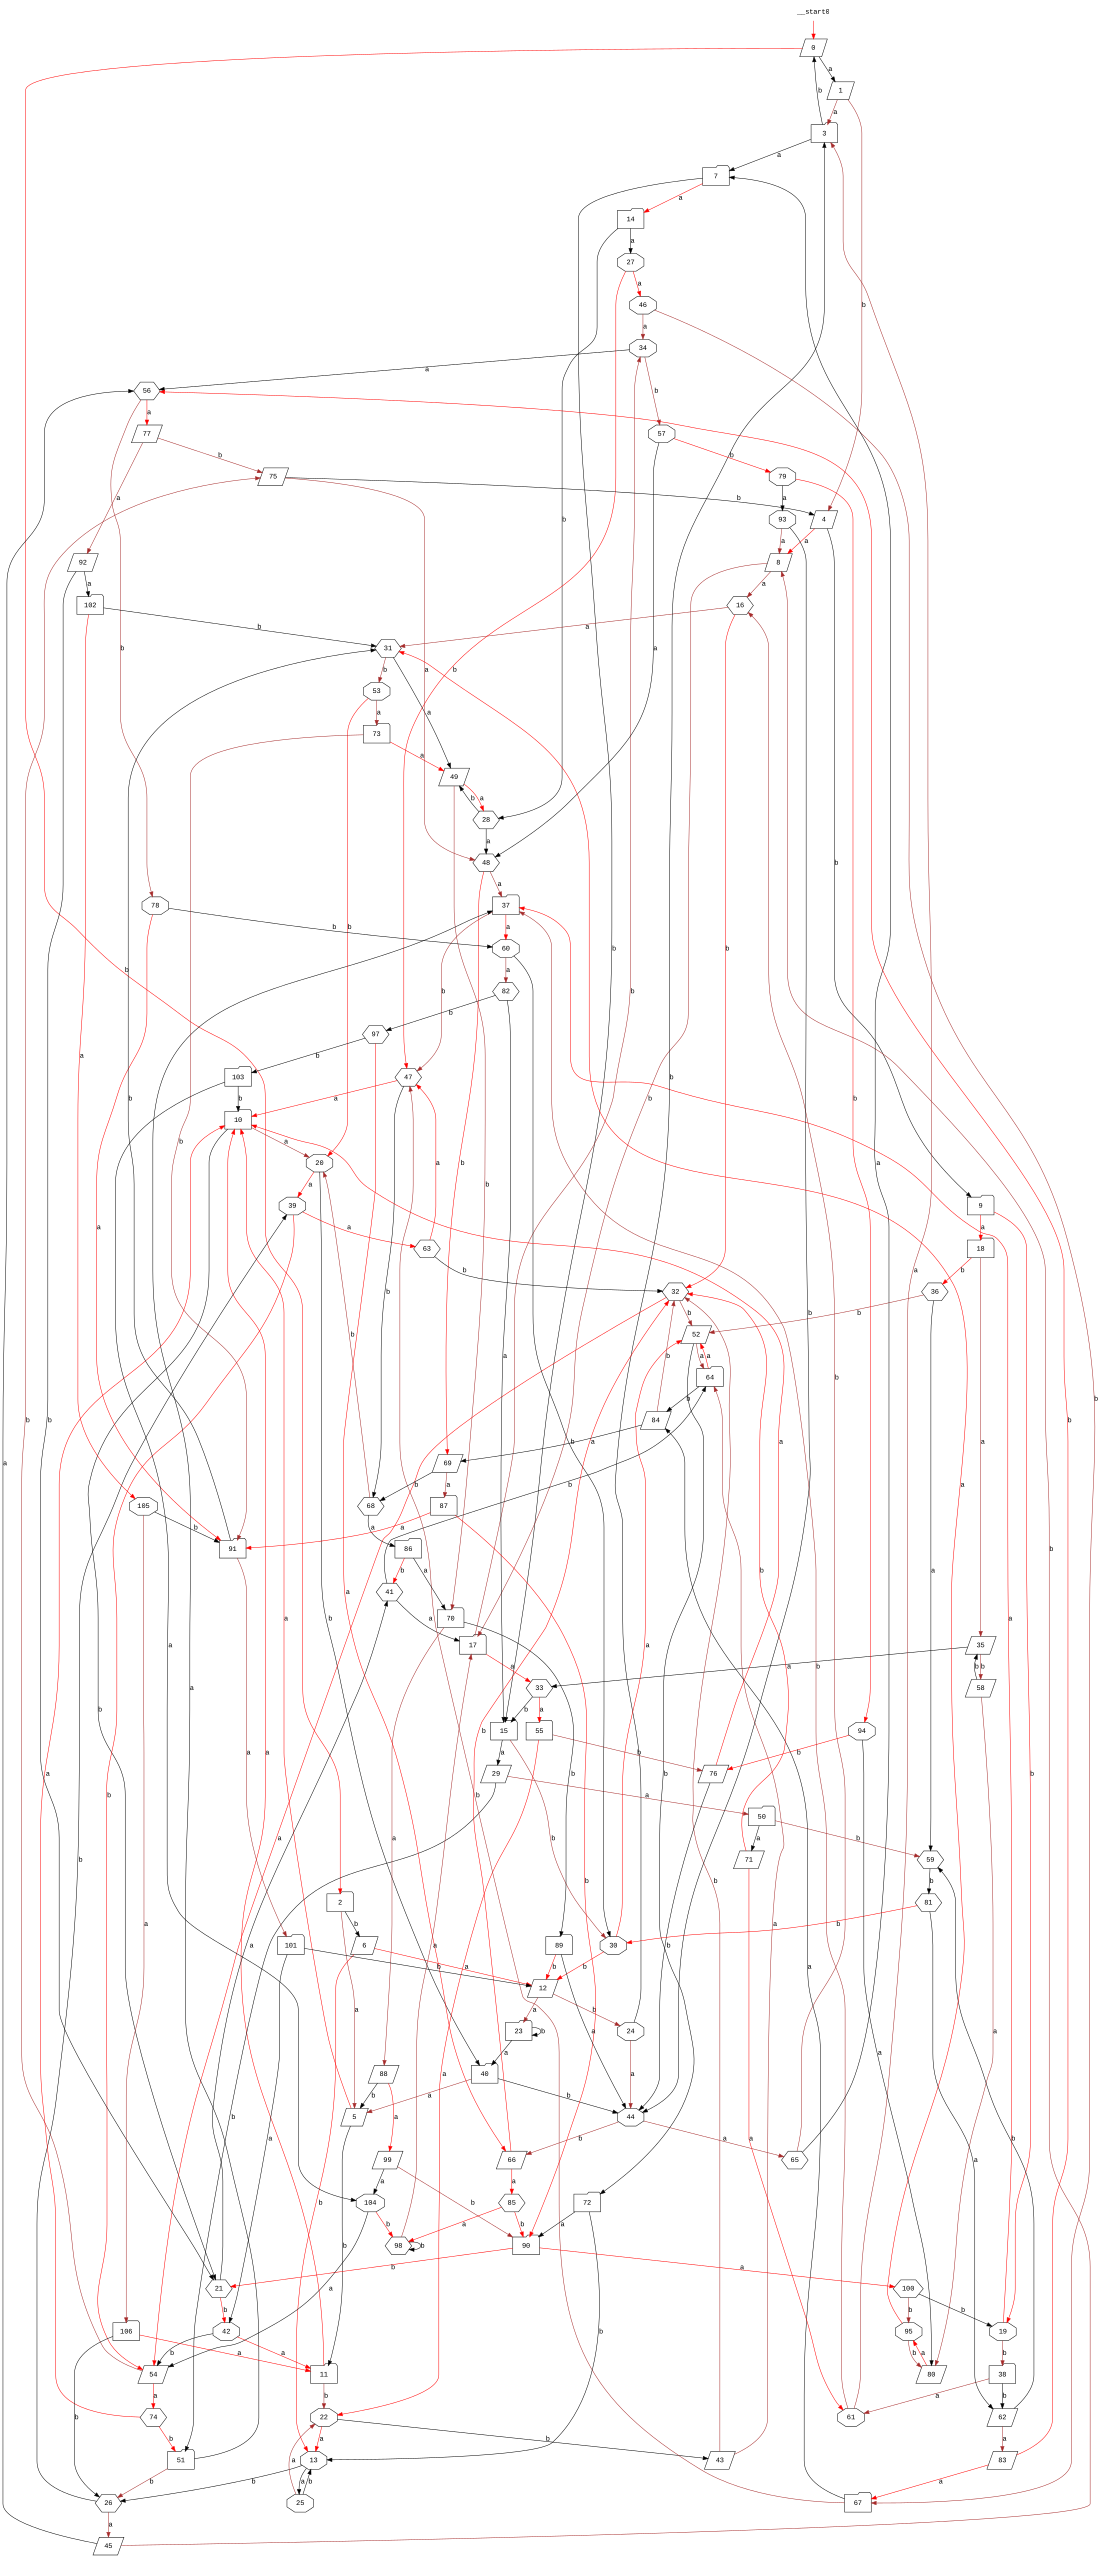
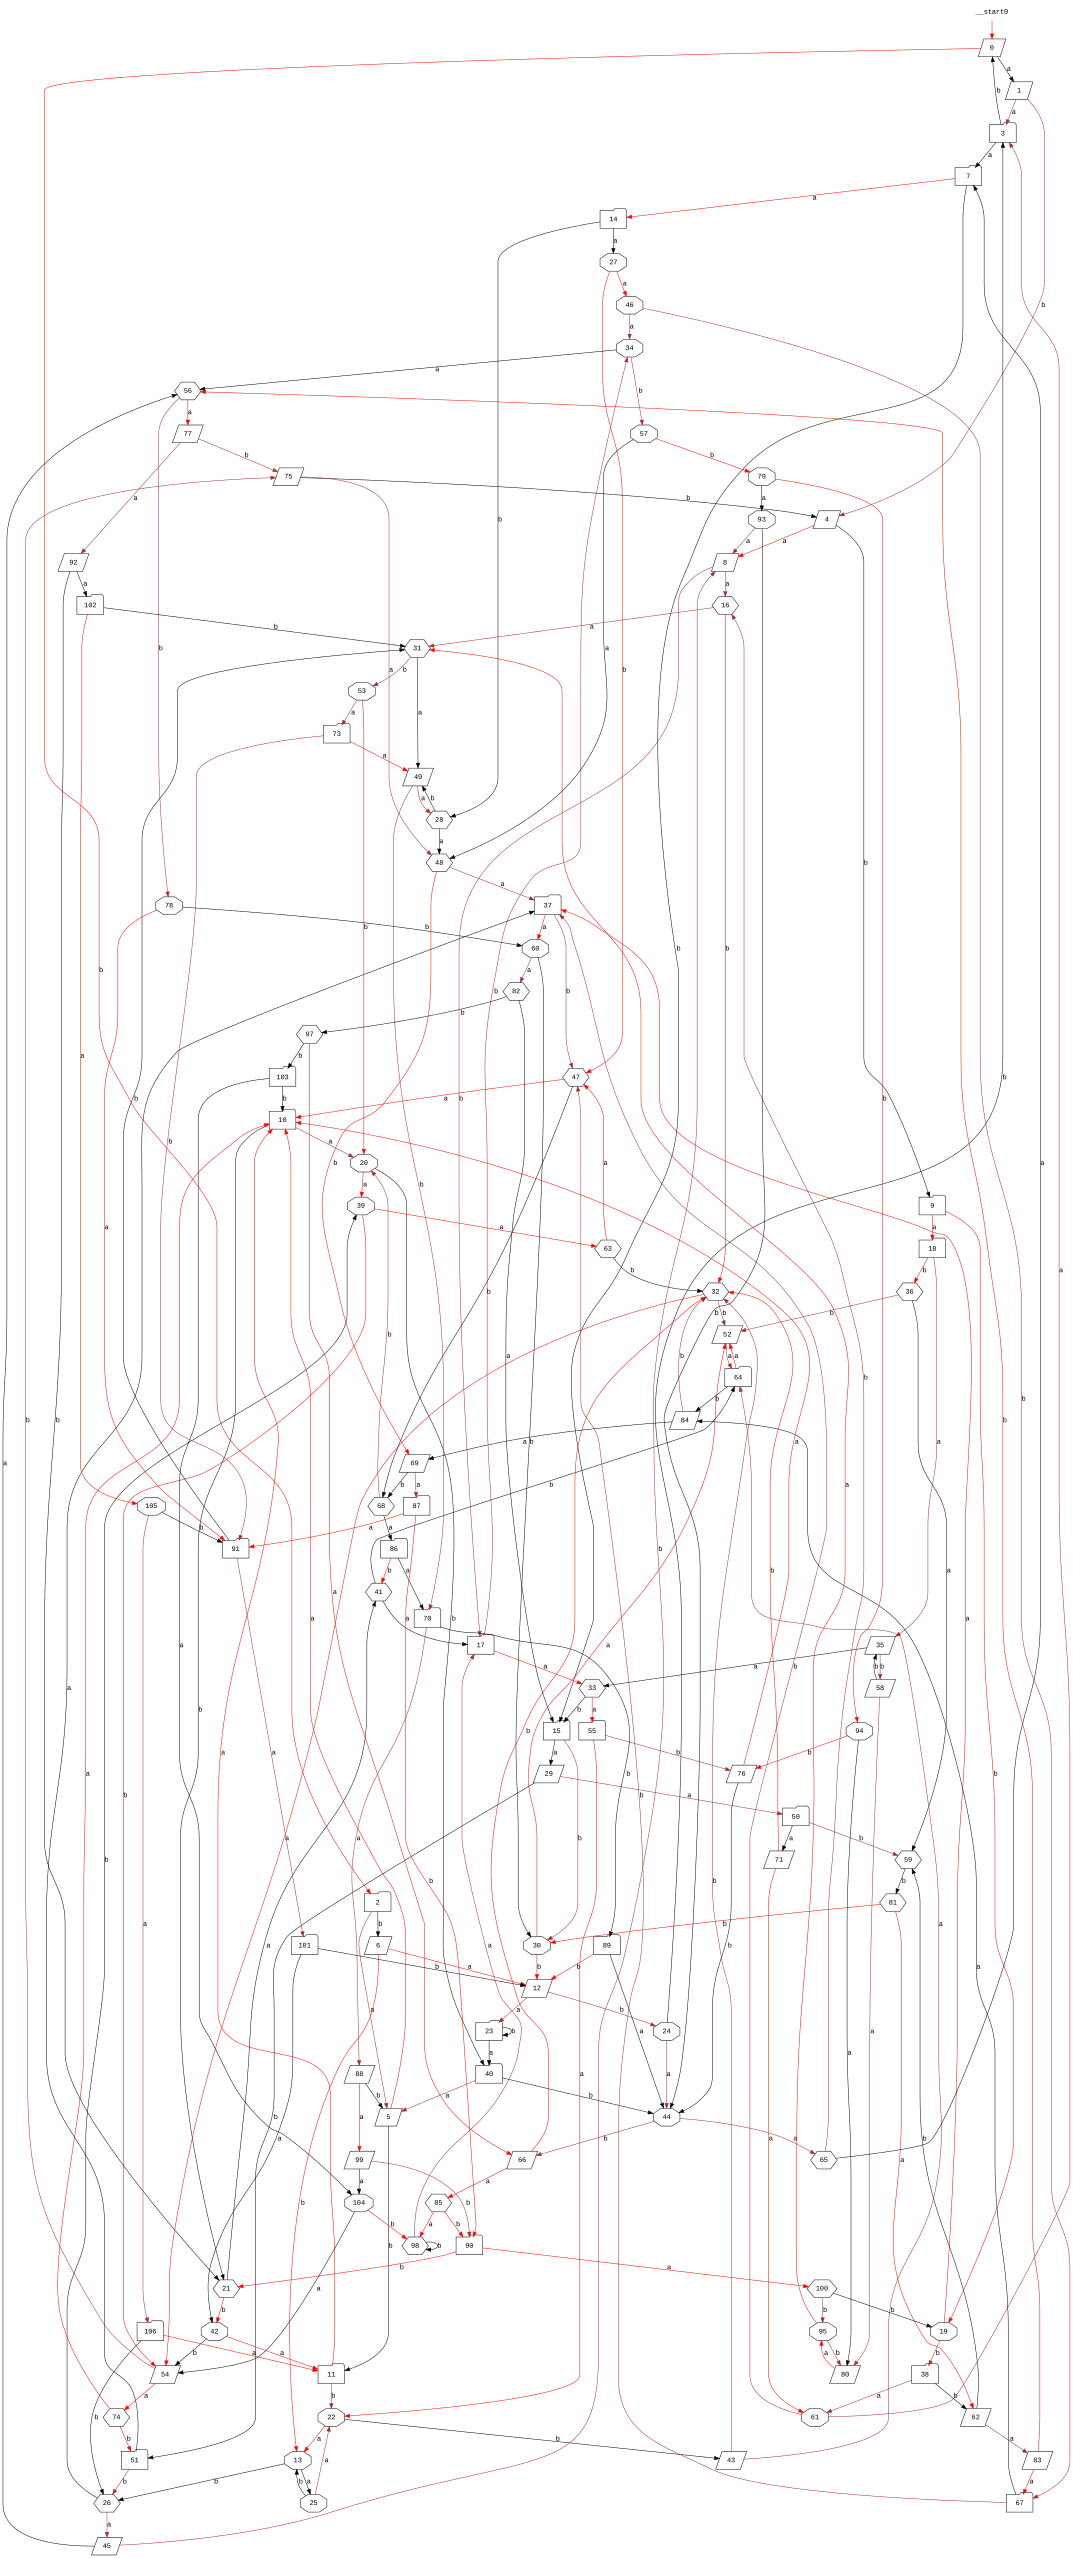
edge "81" -> "62": color black -> red
node "72": removed
